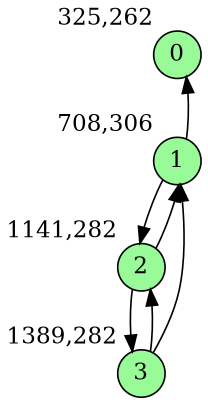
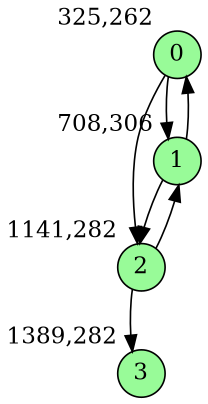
edge "3 1389,282" -> "1 708,306": now "0 325,262" -> "1 708,306"
edge "3 1389,282" -> "2 1141,282": now "0 325,262" -> "2 1141,282"
